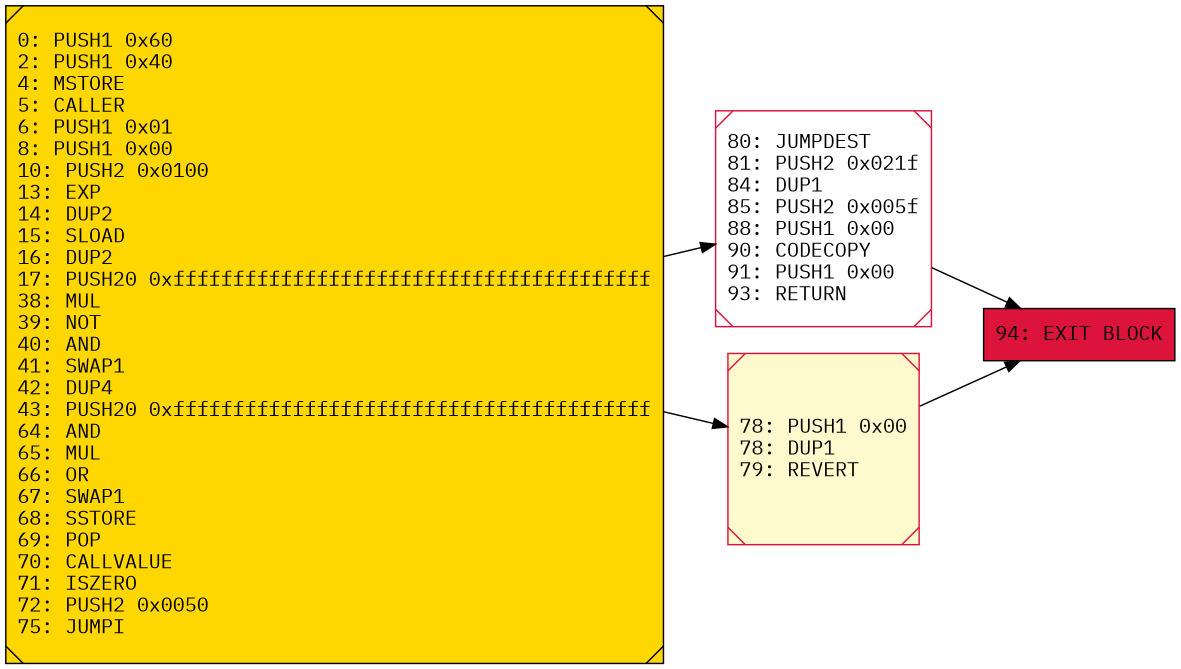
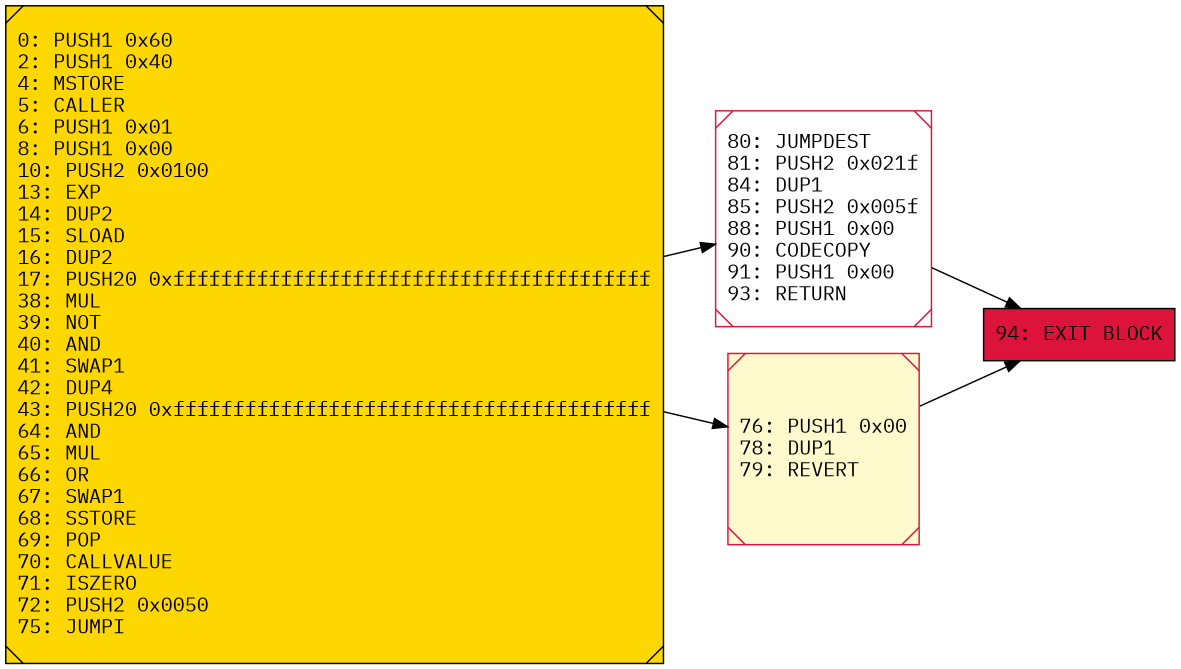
node "78: PUSH1 0x00 78: DUP1 79: REVERT": label "78: PUSH1 0x00 78: DUP1 79: REVERT" -> "76: PUSH1 0x00 78: DUP1 79: REVERT"
